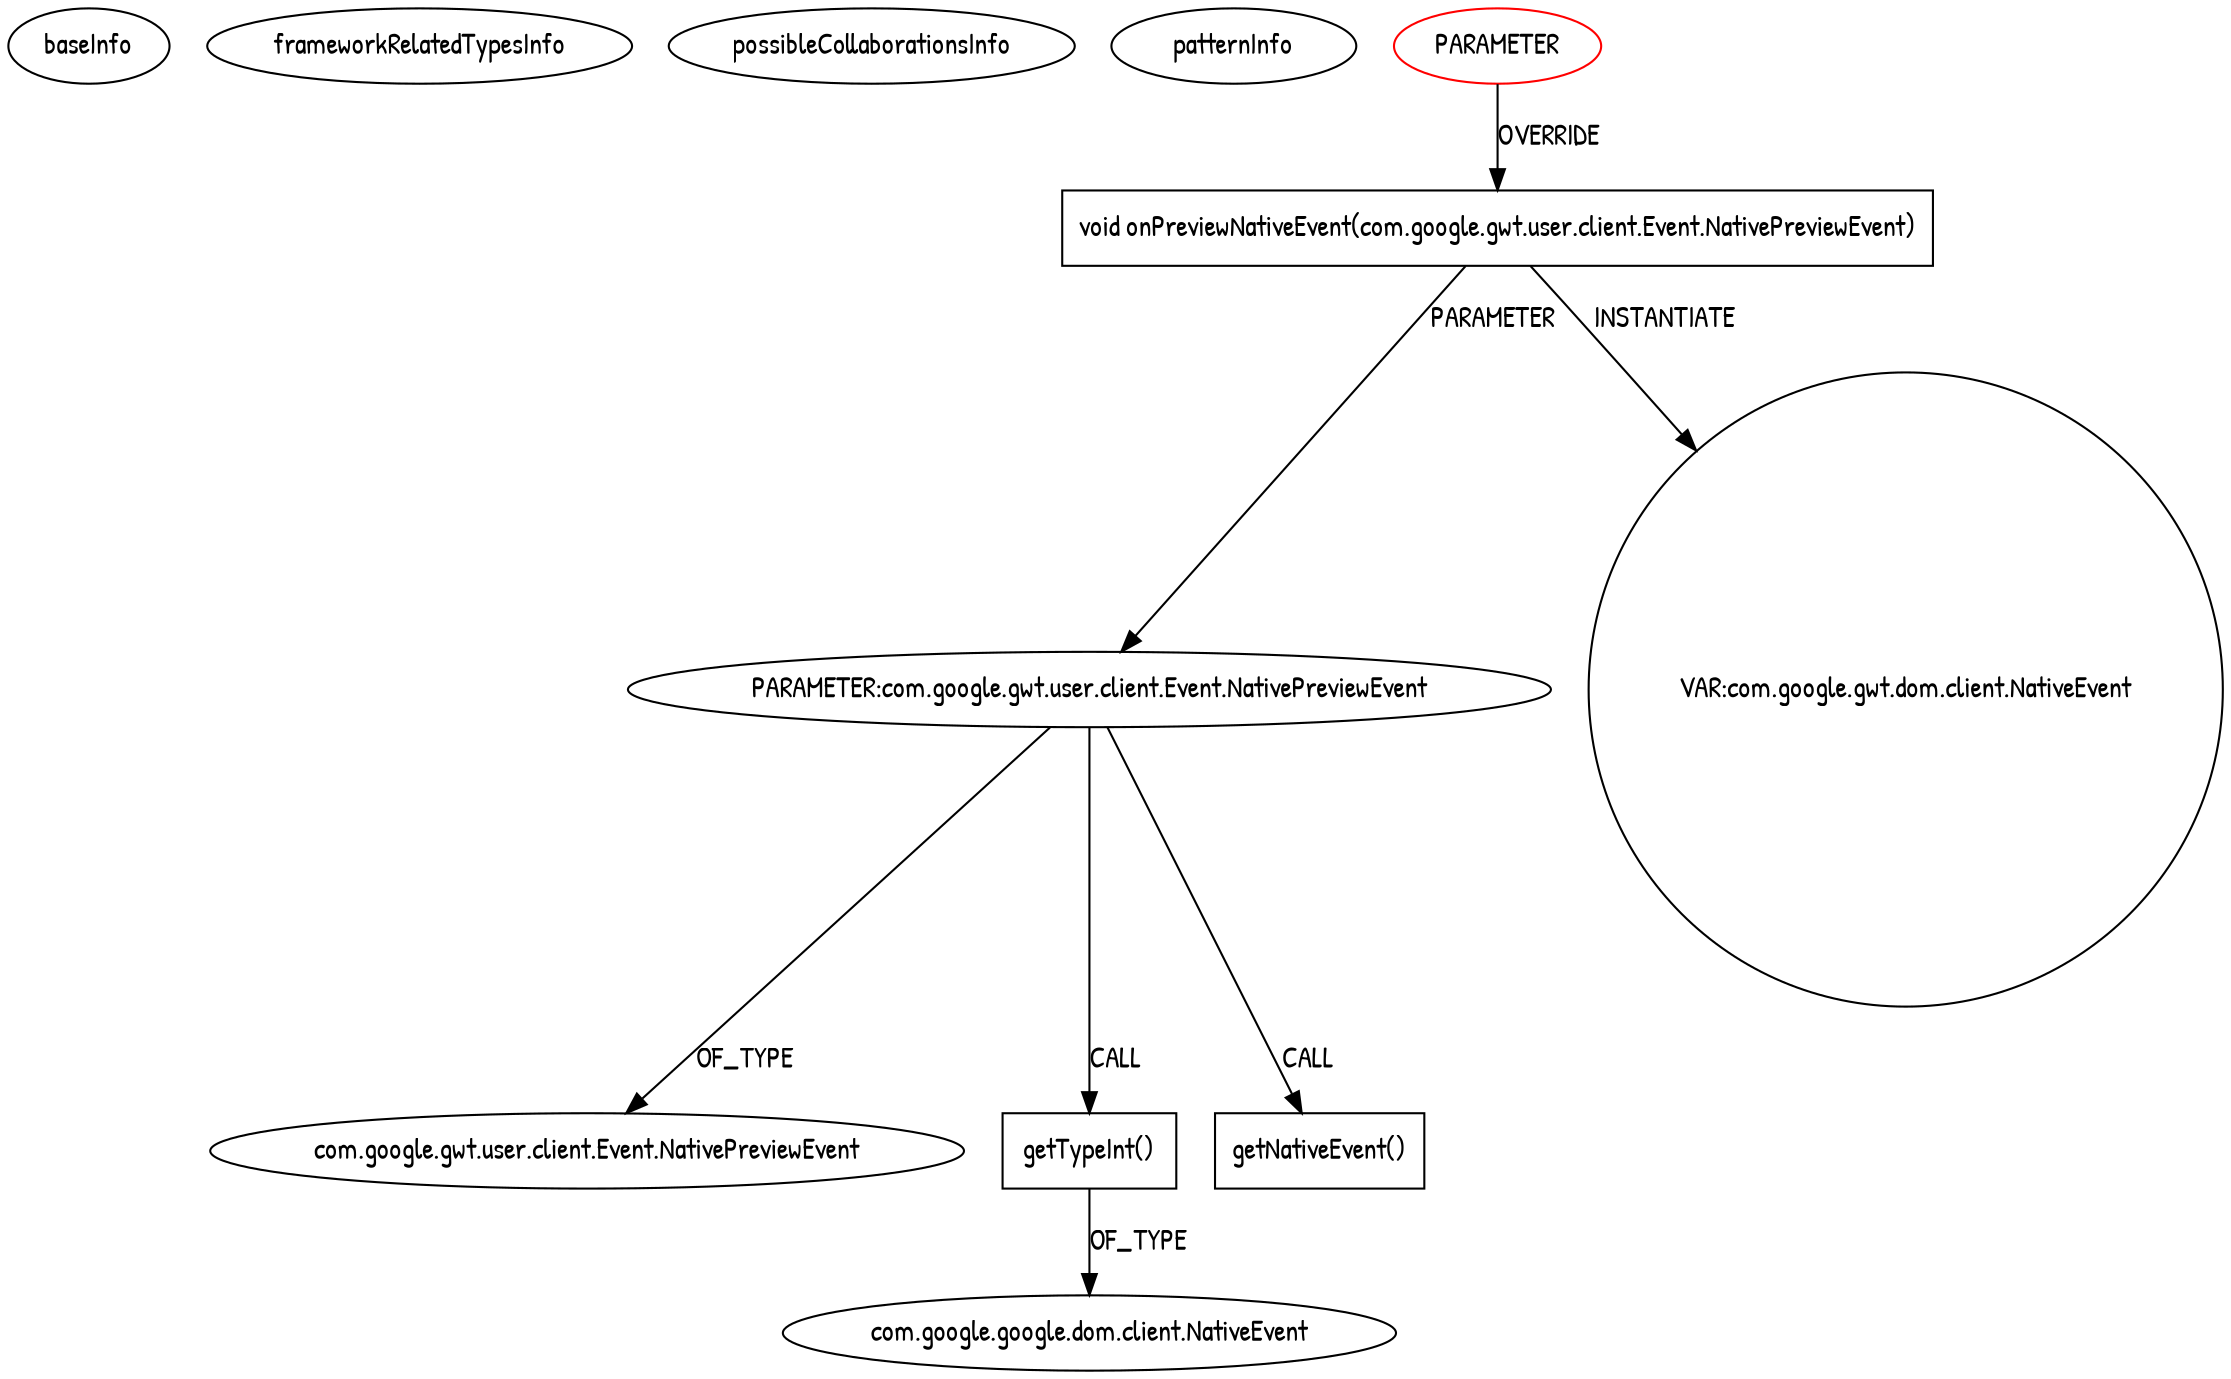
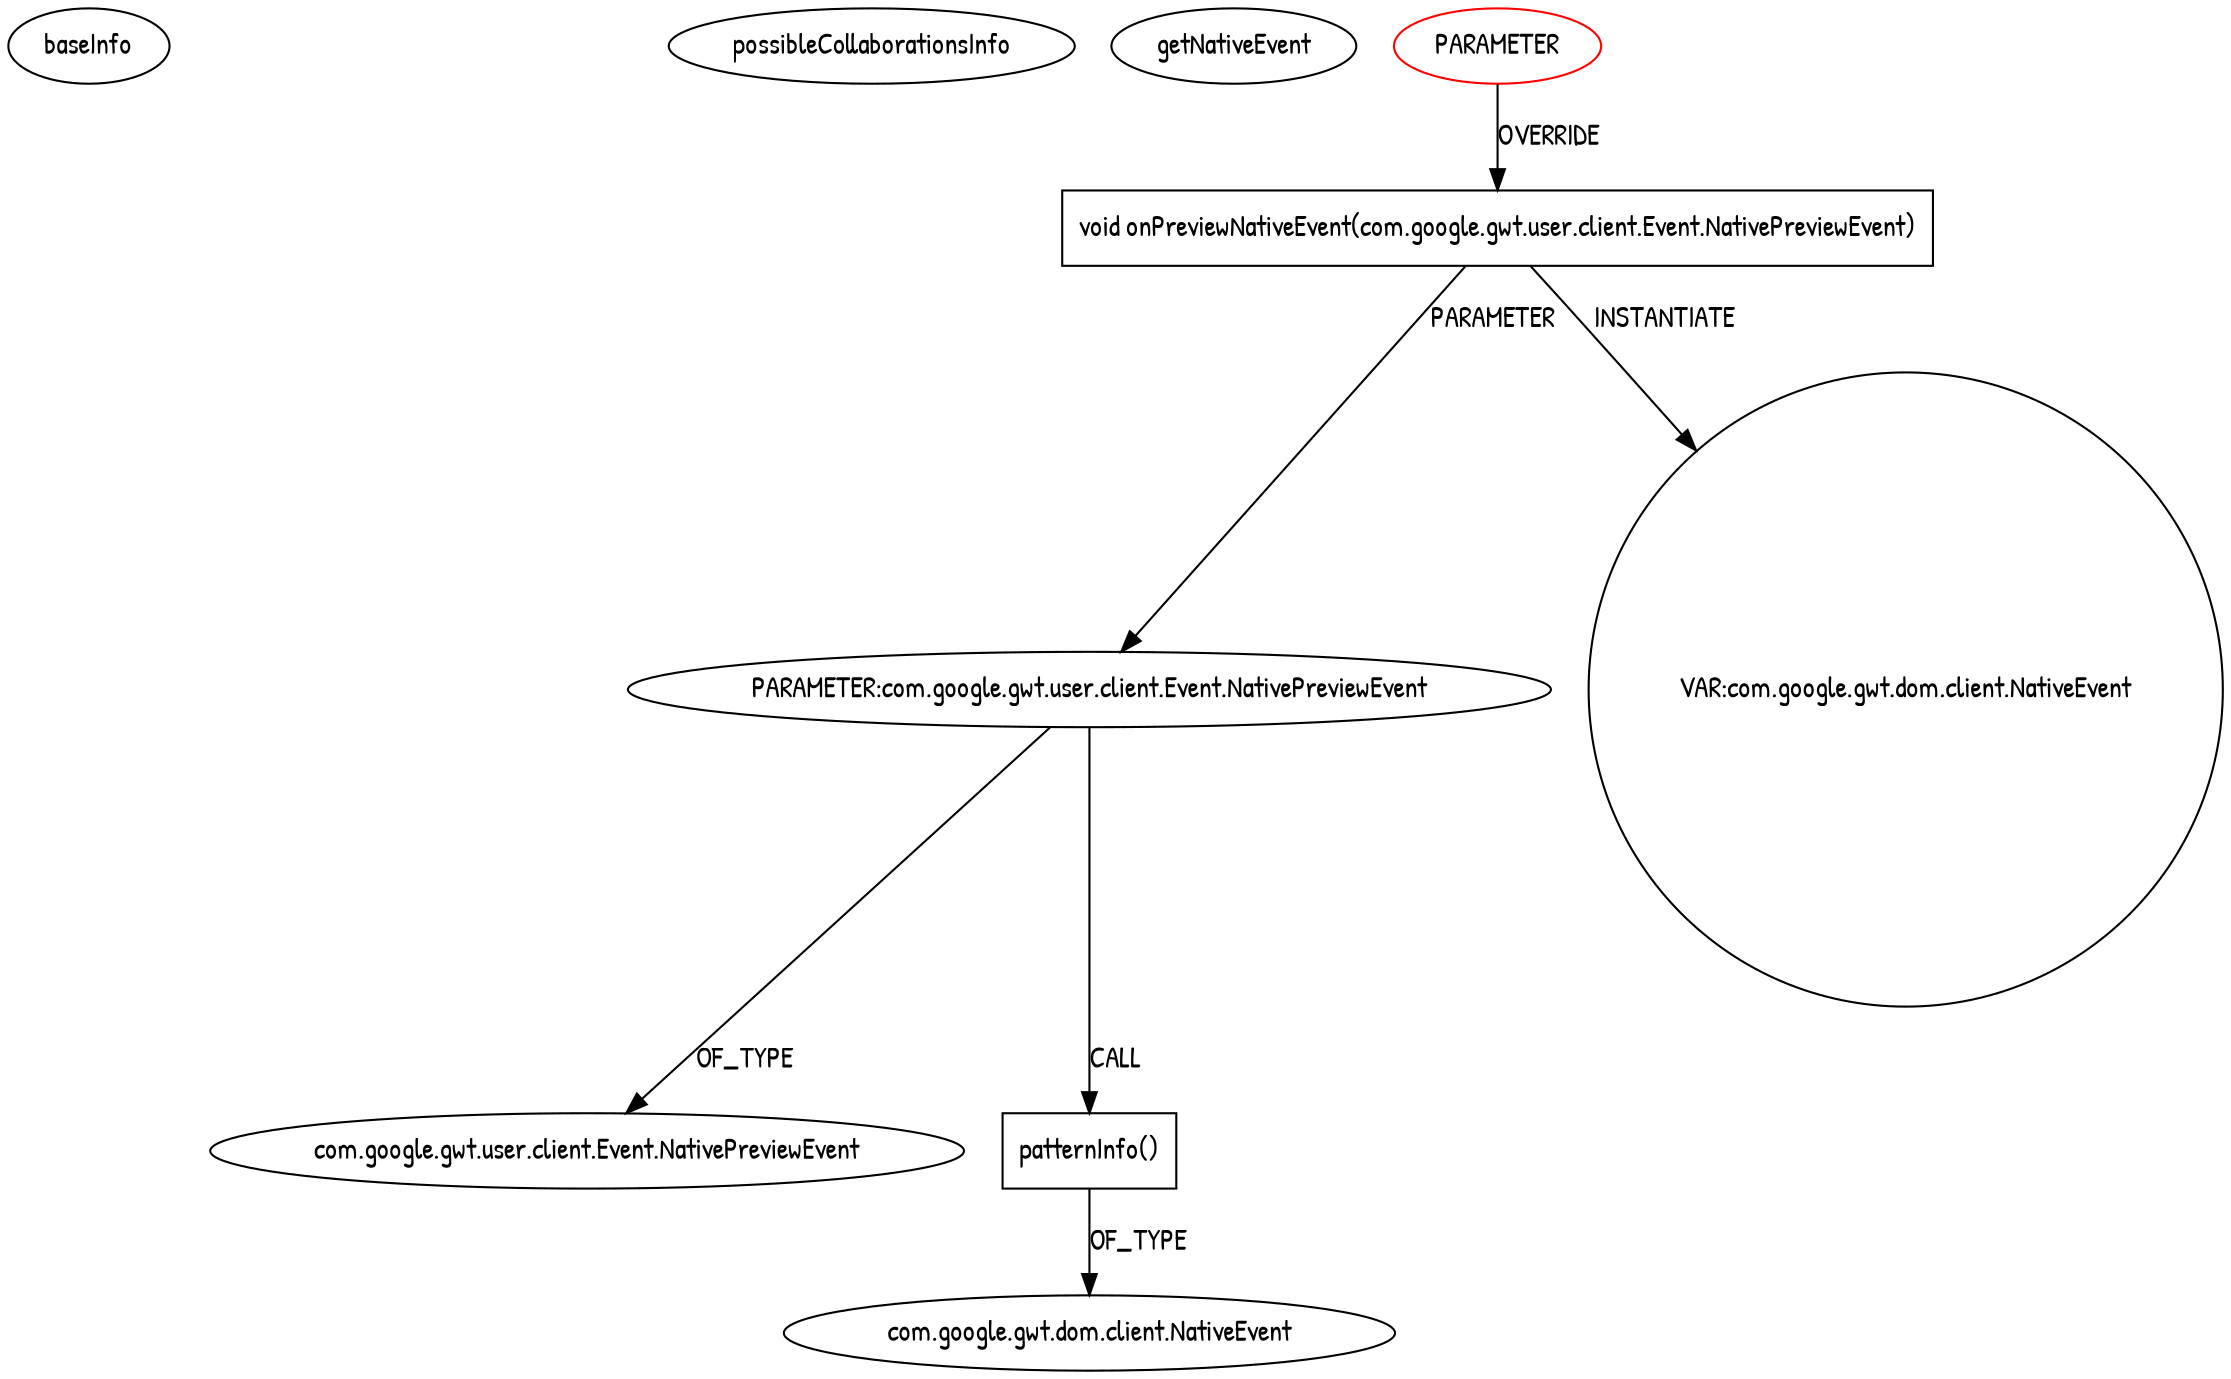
node "frameworkRelatedTypesInfo": removed
node "patternInfo": label "patternInfo" -> "getNativeEvent"
node "getTypeInt()": label "getTypeInt()" -> "patternInfo()"
node "getNativeEvent()": removed
node "com.google.google.dom.client.NativeEvent": label "com.google.google.dom.client.NativeEvent" -> "com.google.gwt.dom.client.NativeEvent"
